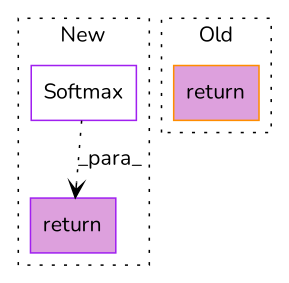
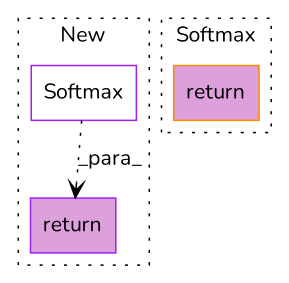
cluster "Old": label "Old" -> "Softmax"
